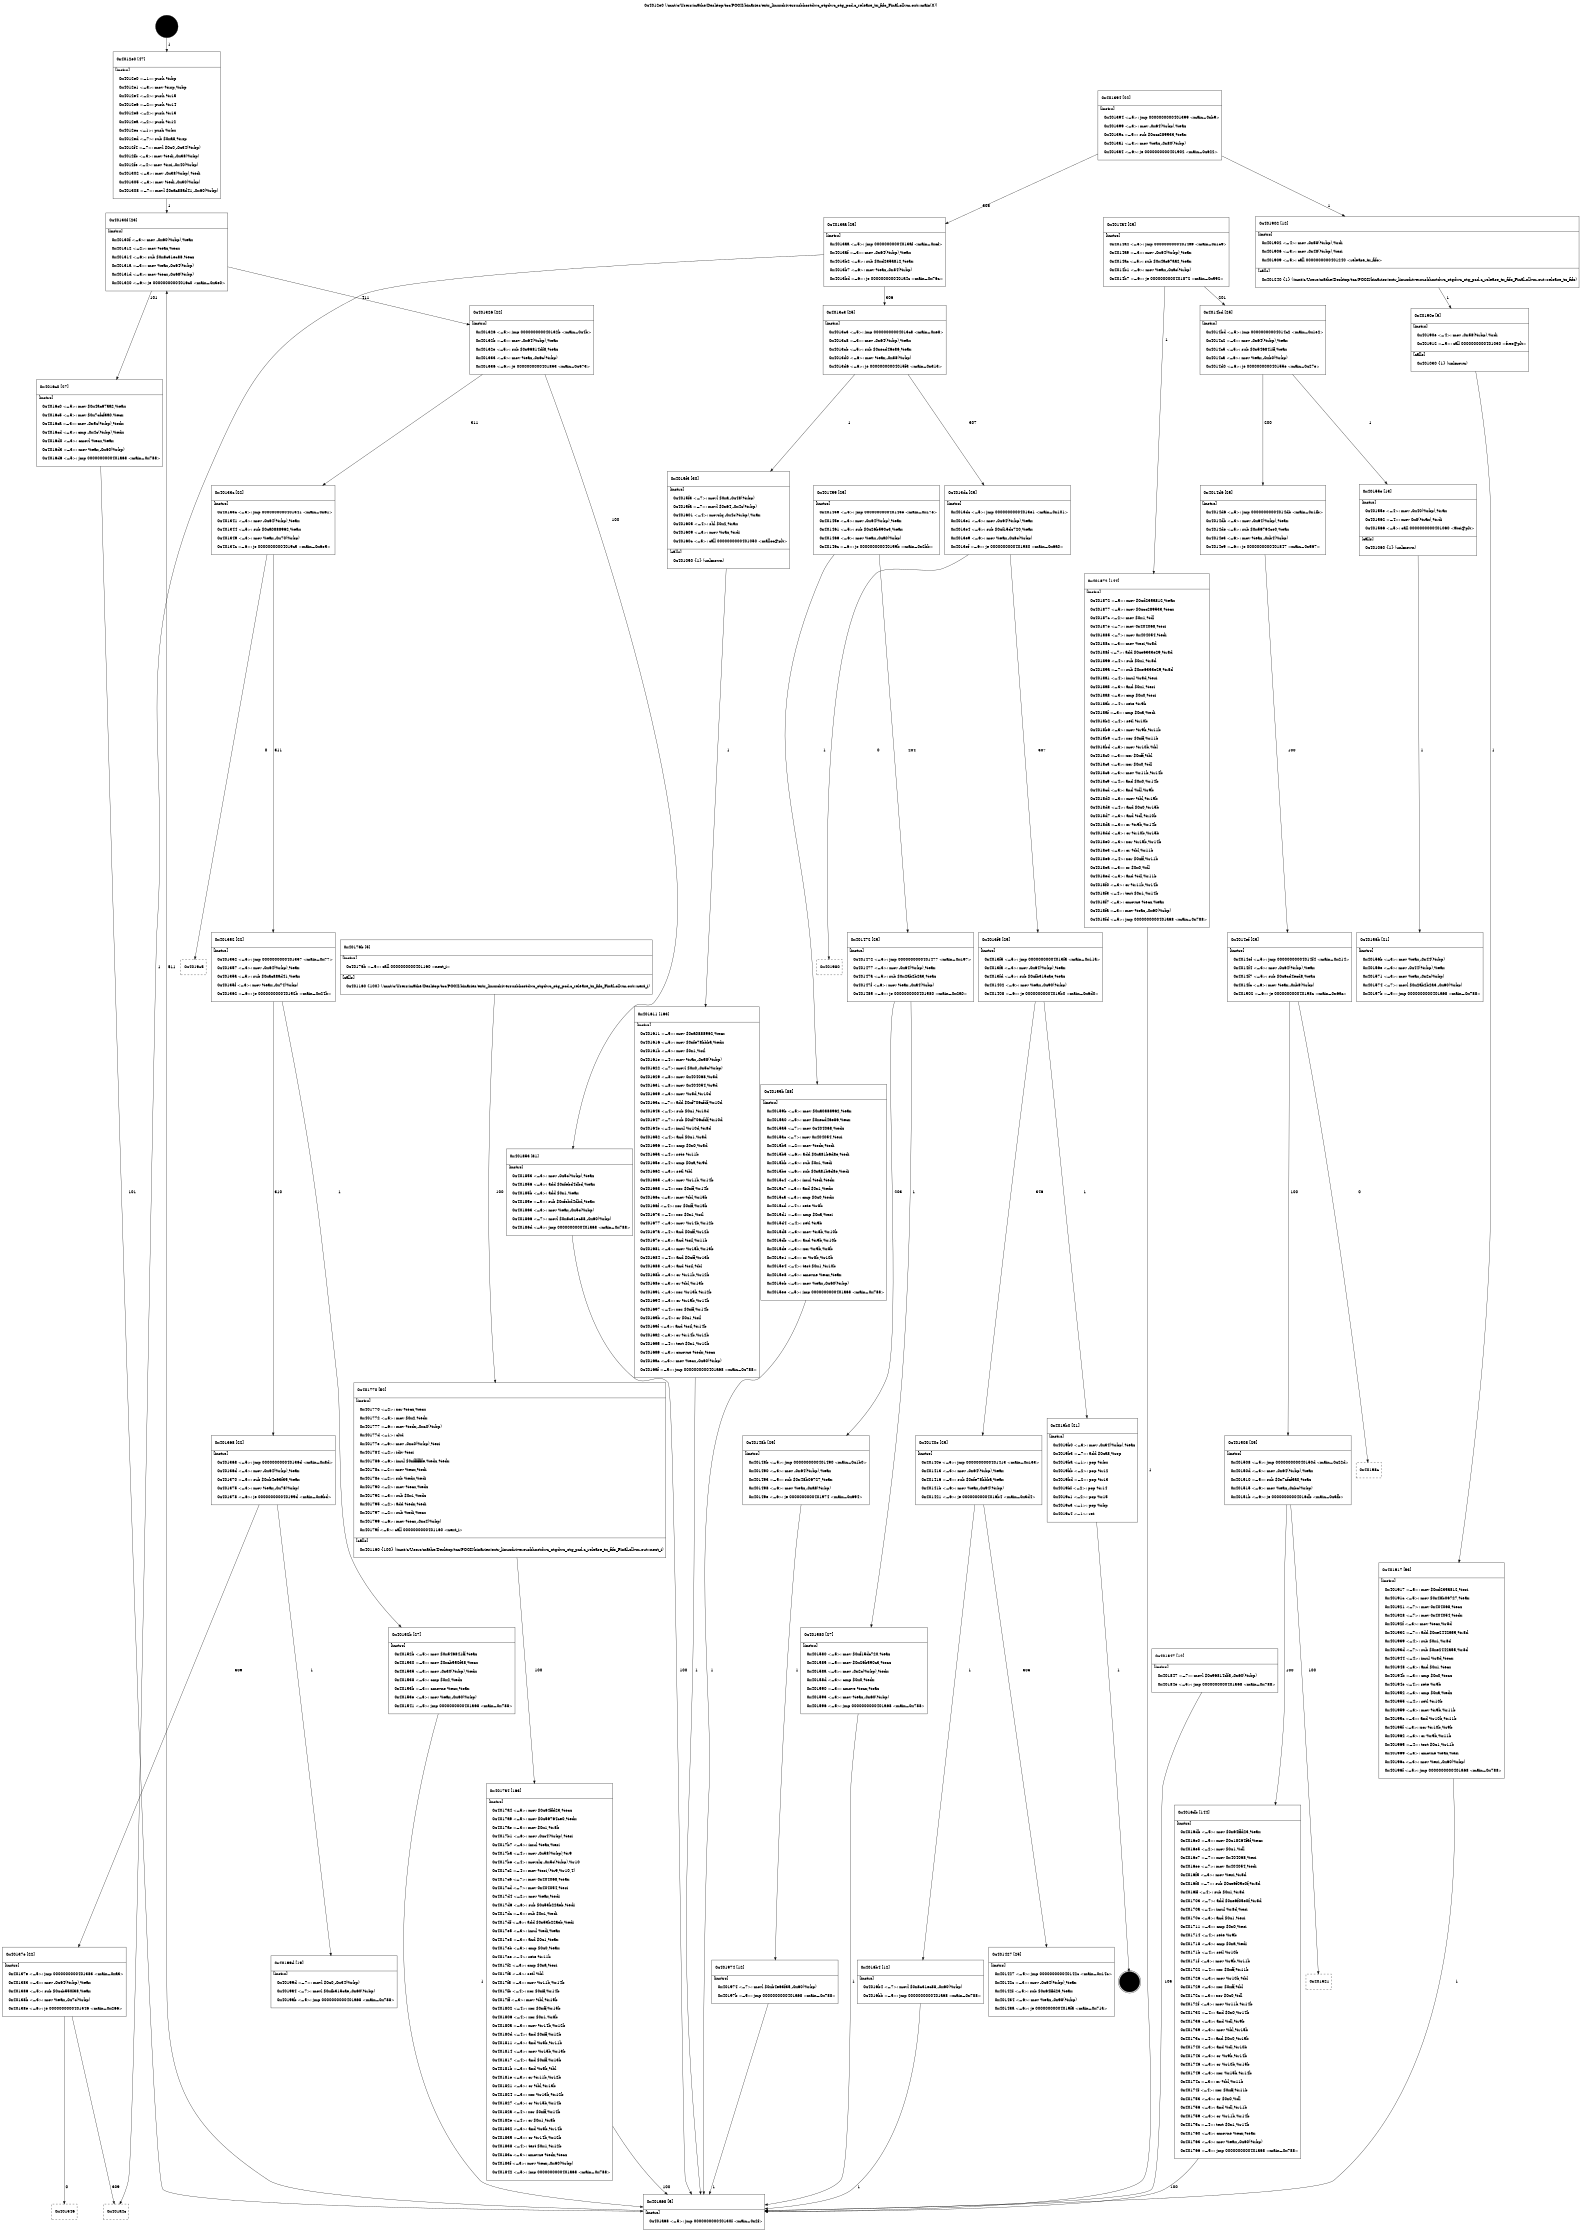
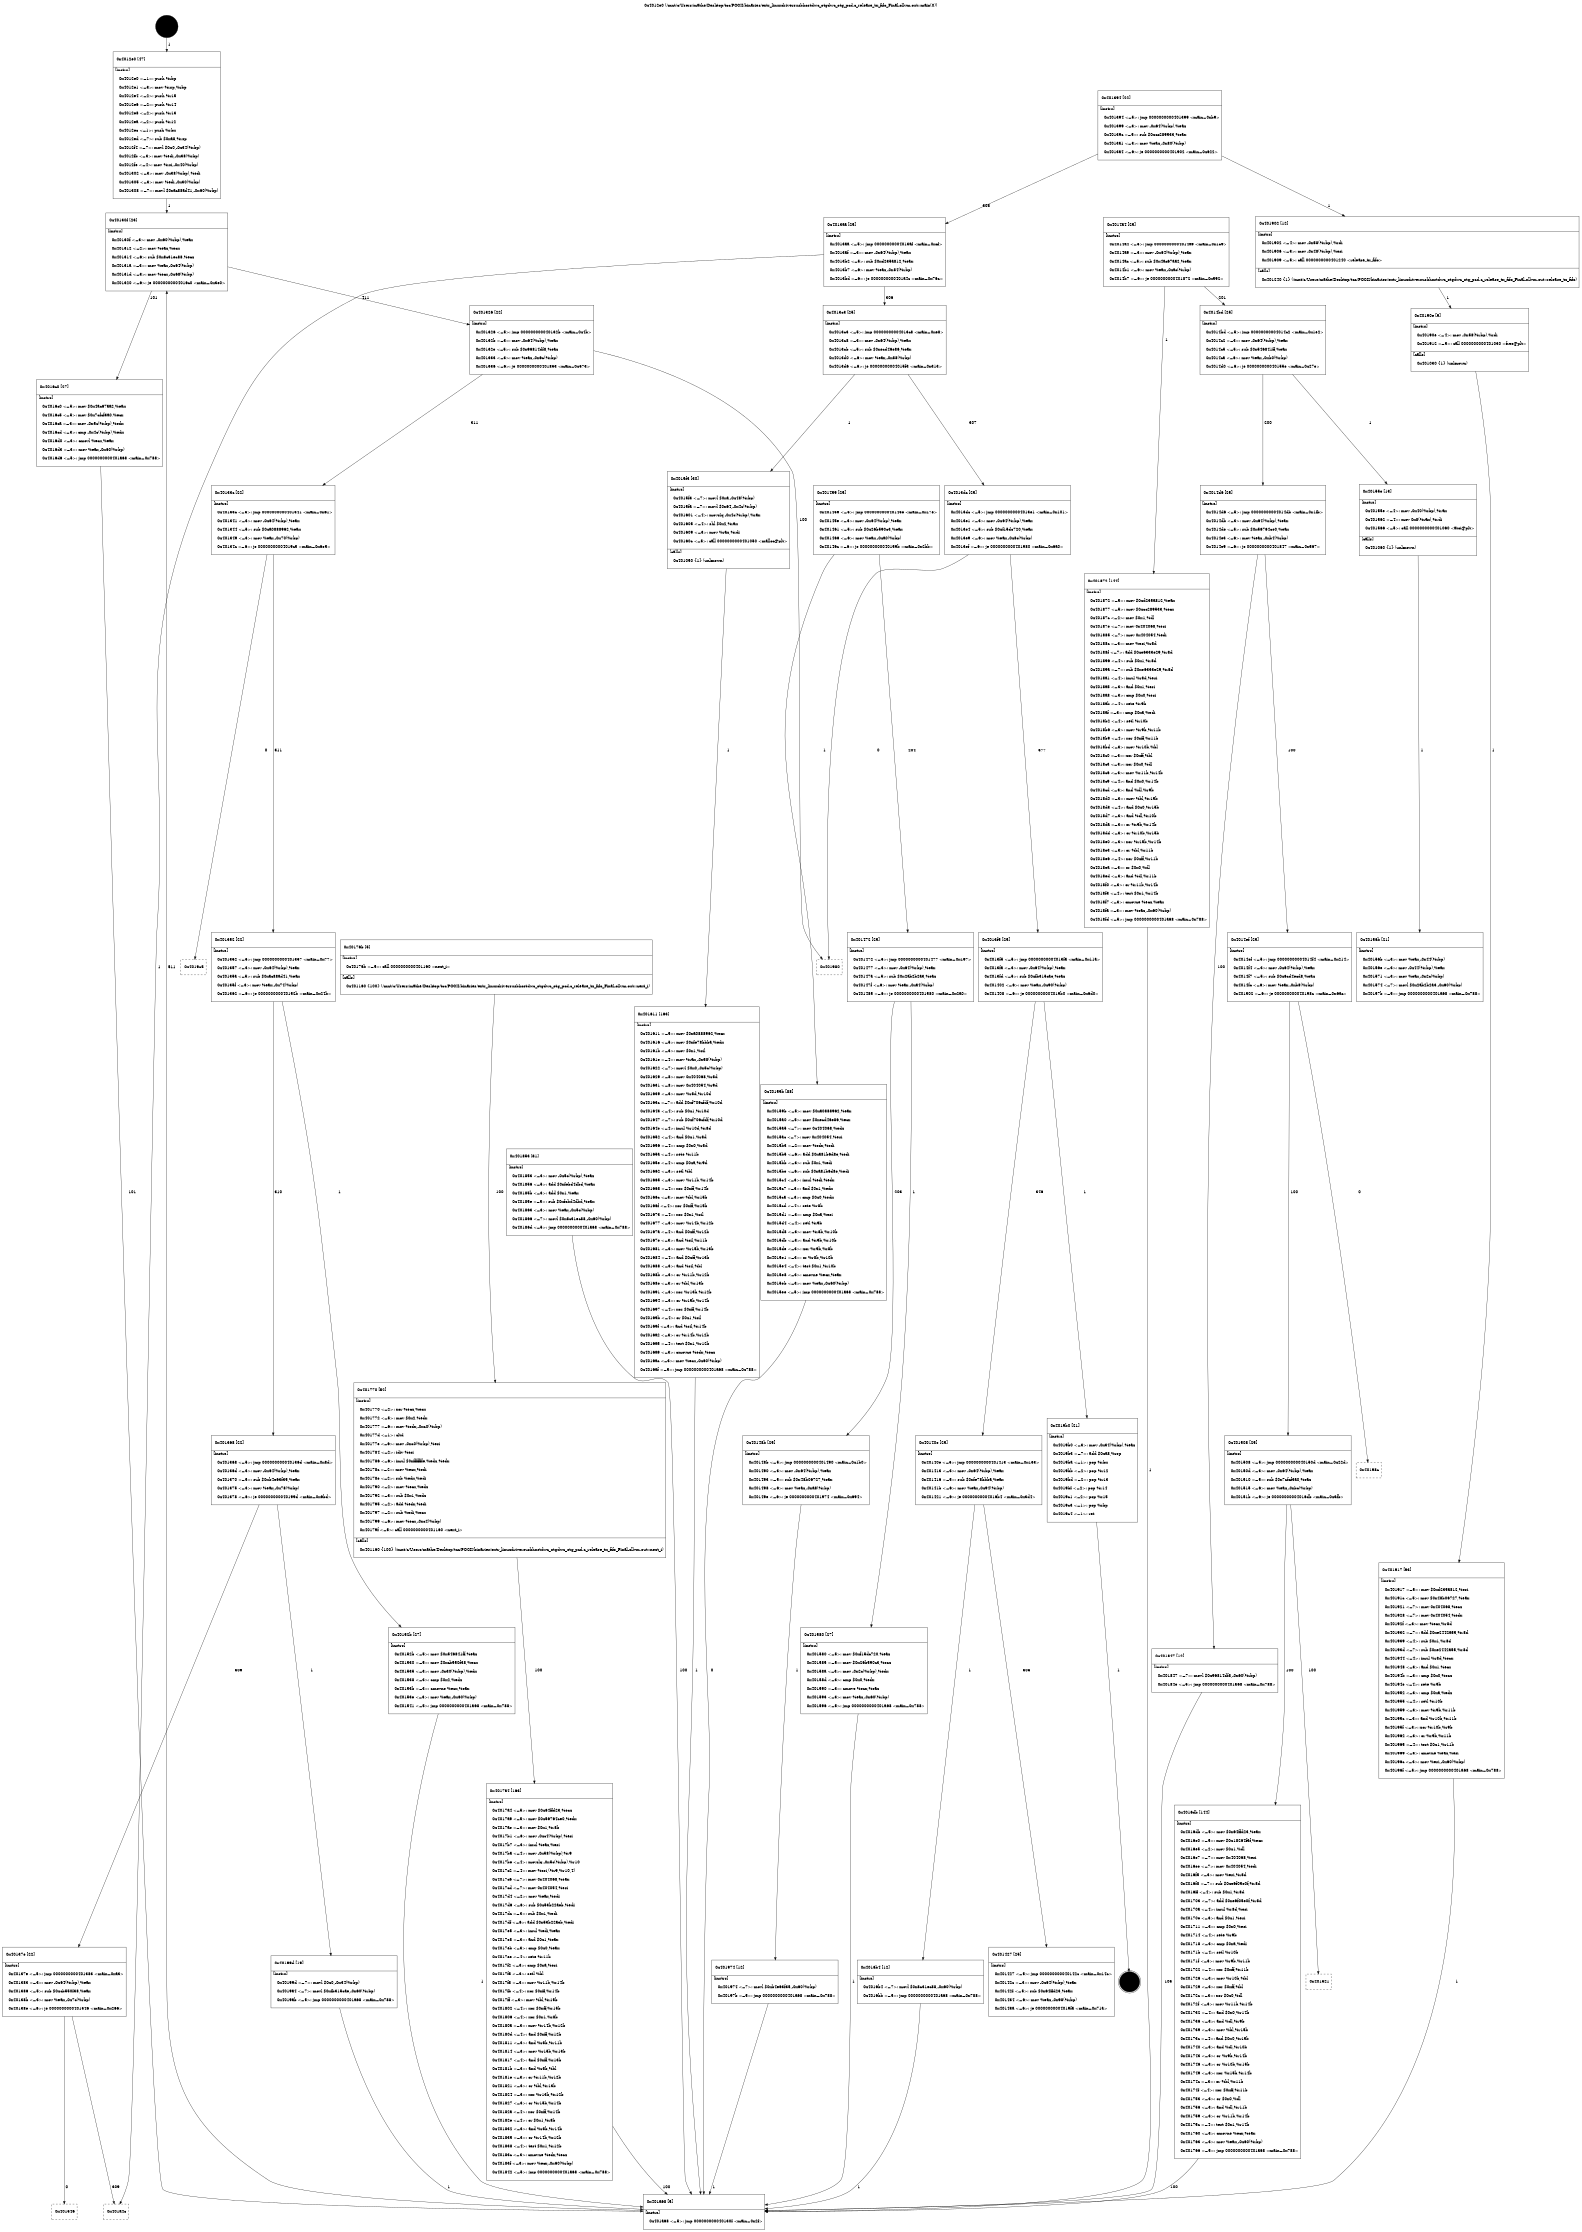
edge "0x4013dc [25]" -> "0x4013f5 [25]": label " 307" -> " 377"
edge "0x401326 [22]" -> "0x401853 [31]": now "0x401326 [22]" -> "0x401980"
edge "0x4014d6 [25]" -> "0x401847 [12]": added, label "100"
edge "0x40159b [88]" -> "0x401a68 [5]": label " 1" -> " 0"
edge "0x40199d [19]" -> "0x401a68 [5]": added, label "1"
